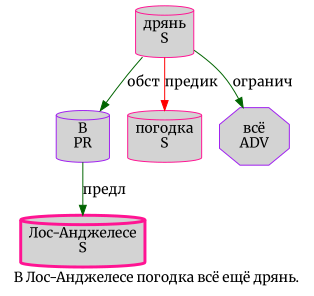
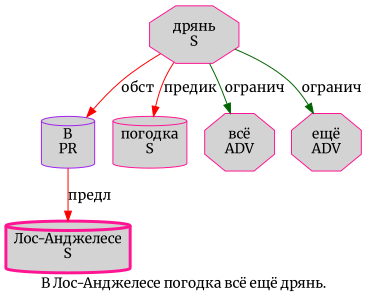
node "дрянь S": shape cylinder -> octagon
edge "дрянь S" -> "В PR": color darkgreen -> red
node "всё ADV": color purple -> deeppink
node "ещё ADV": added
edge "В PR" -> "Лос-Анджелесе S": color darkgreen -> red
